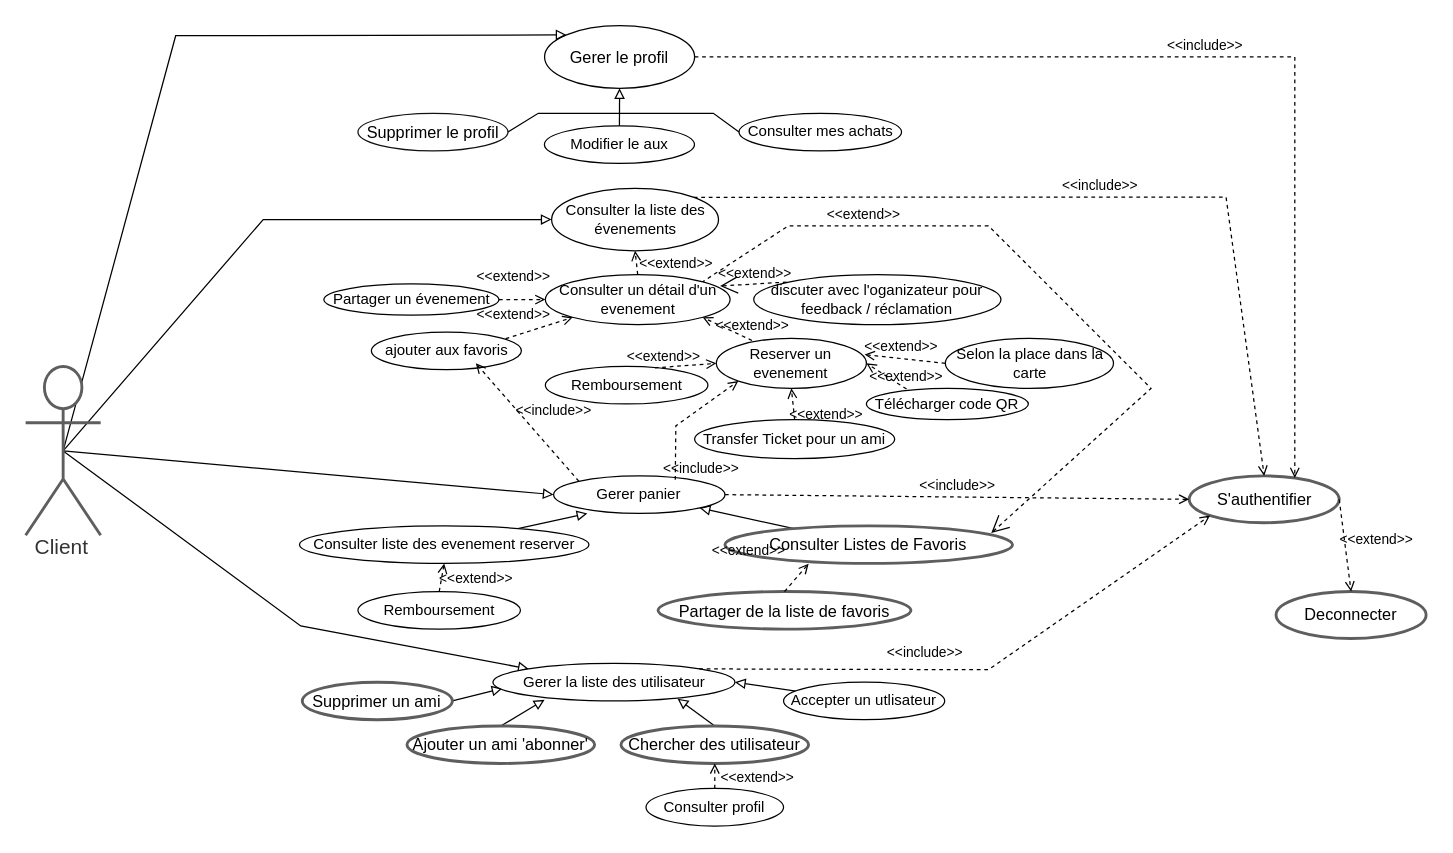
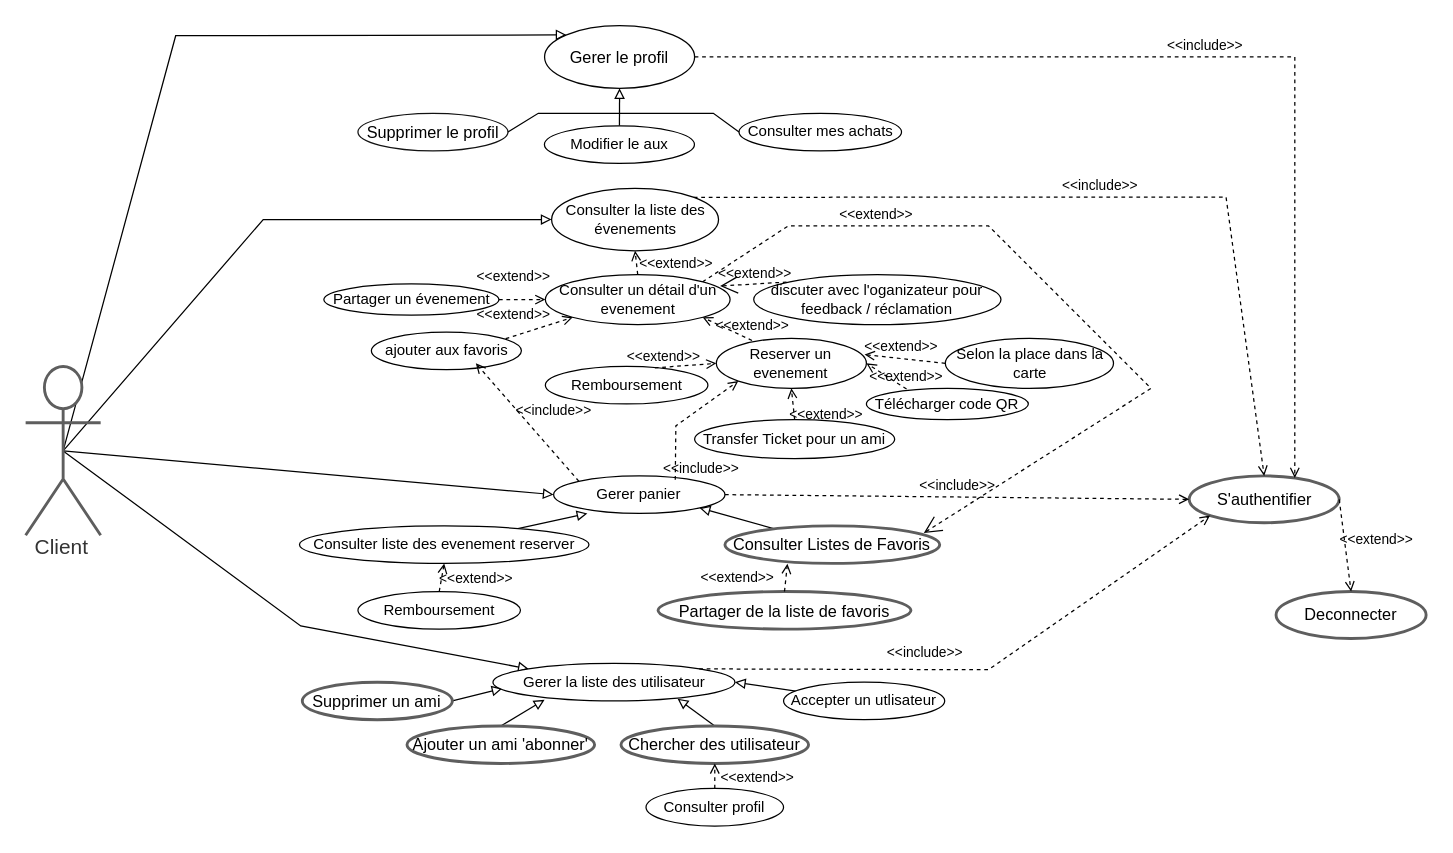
node "Consulter Listes de Favoris": size 288x38 -> 215x38
